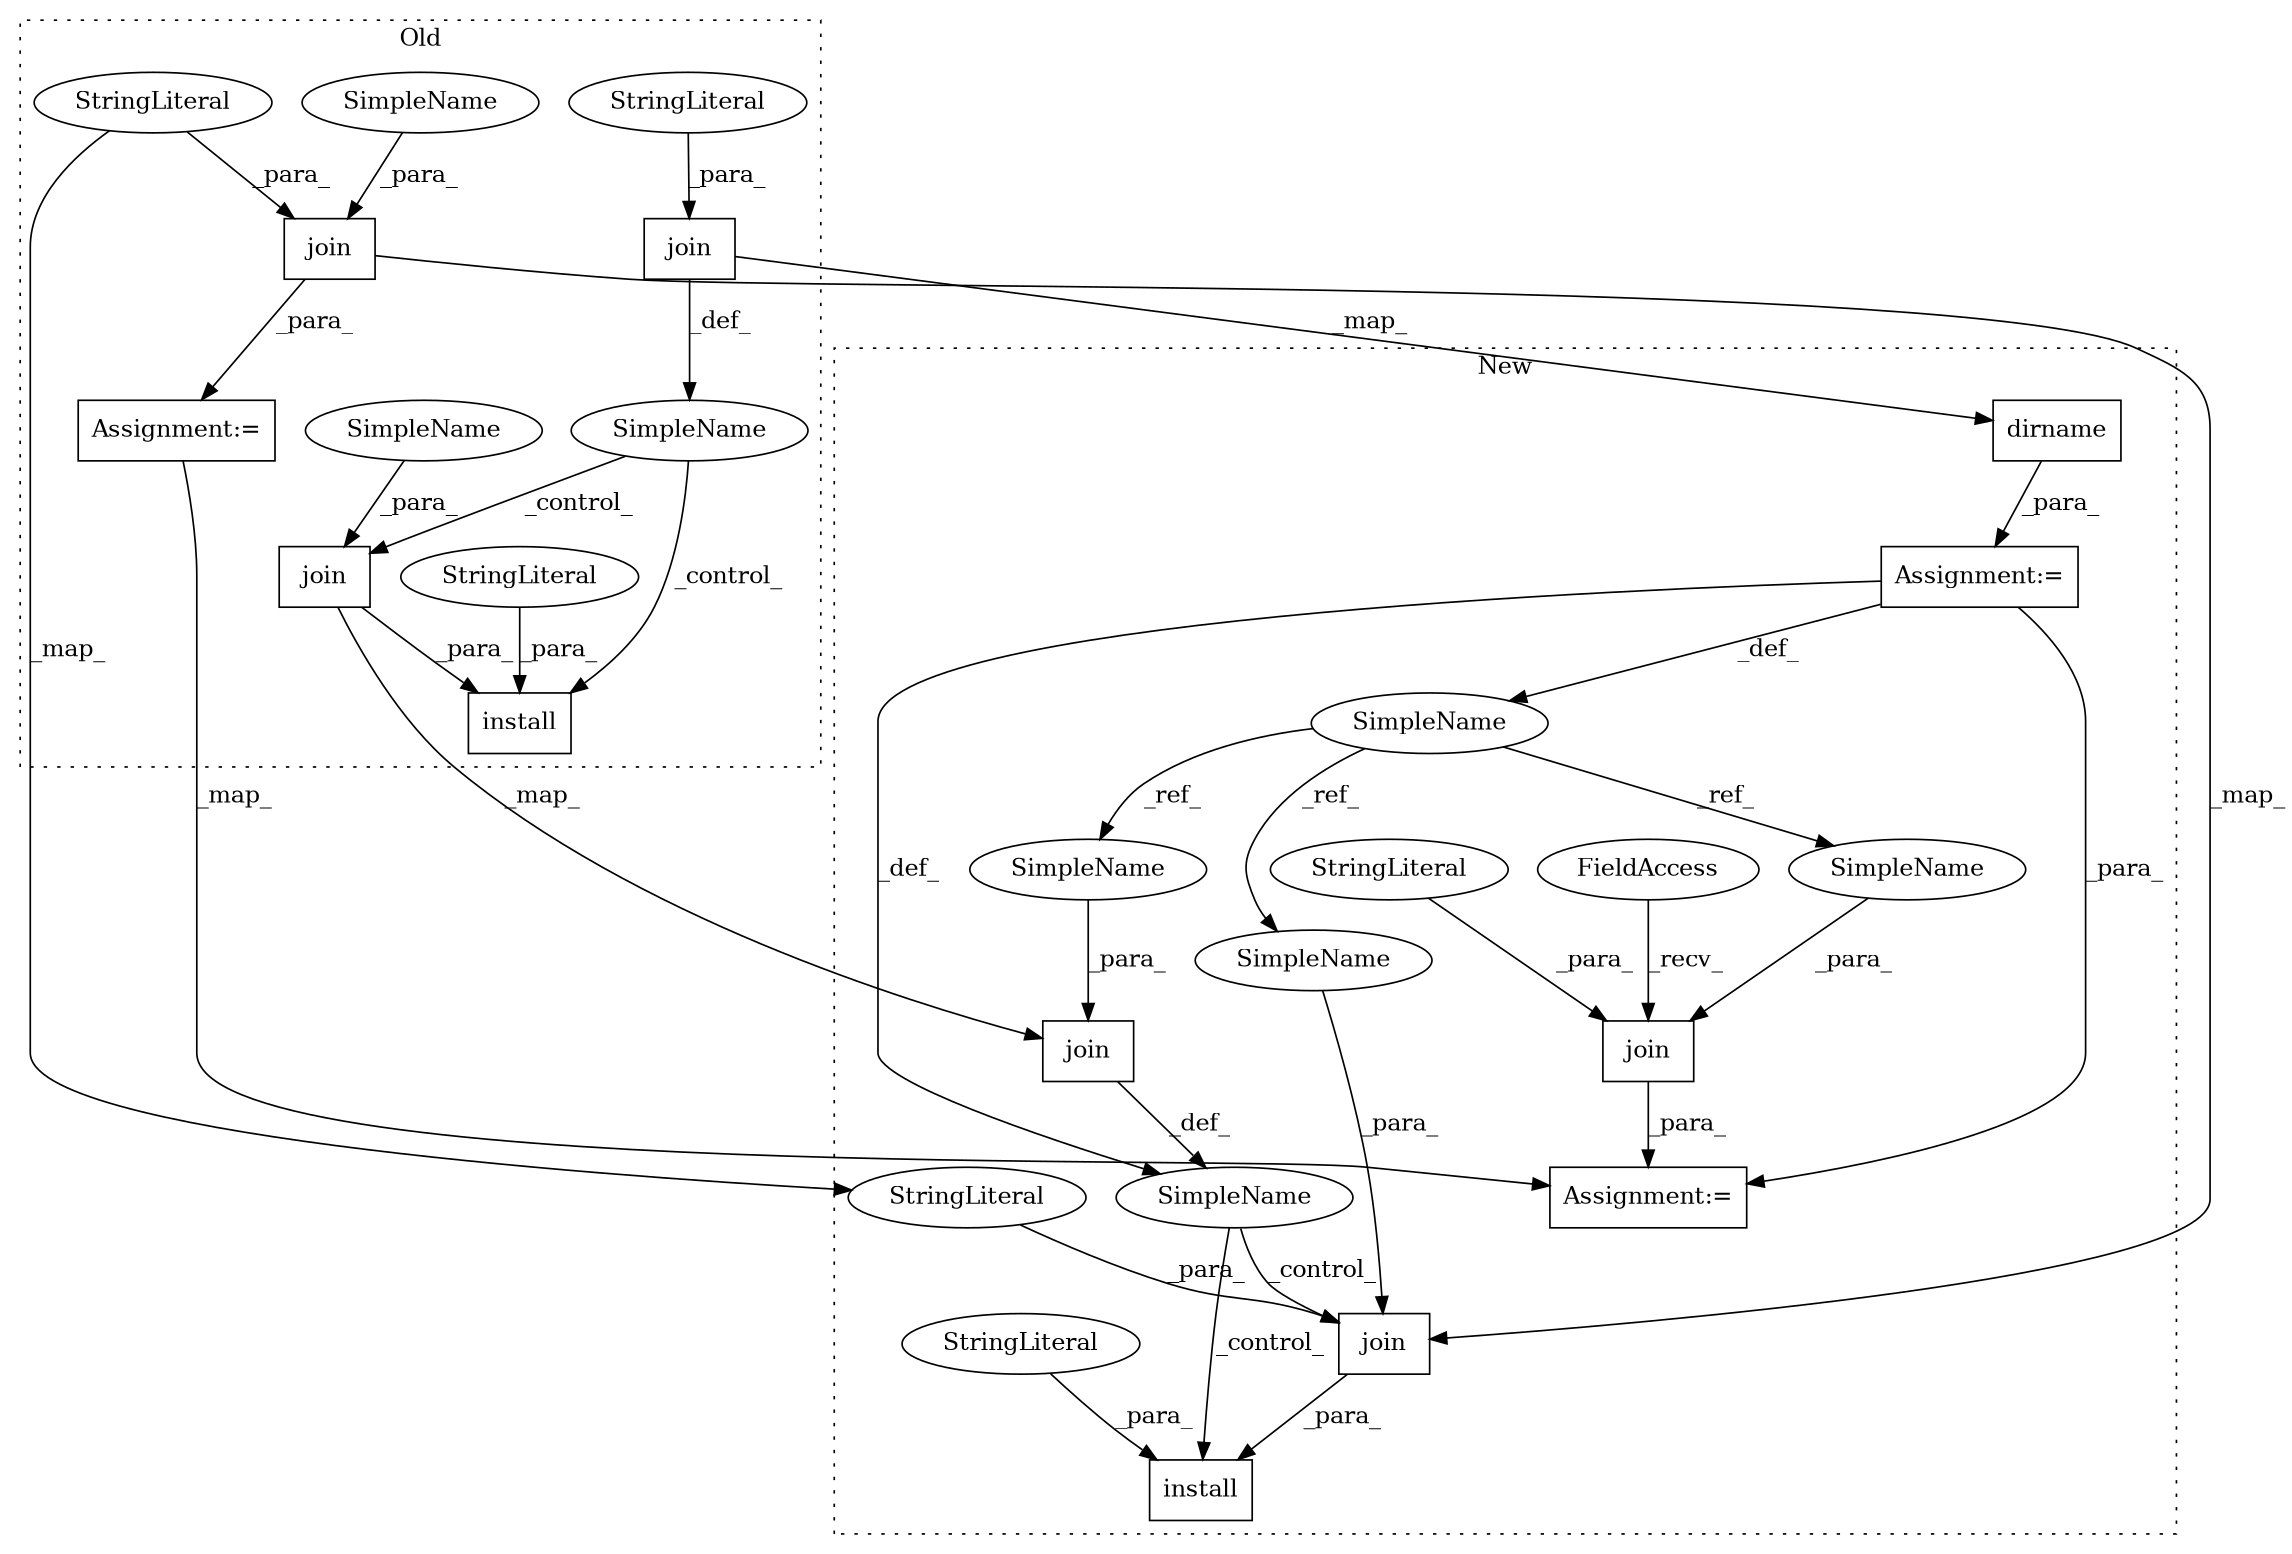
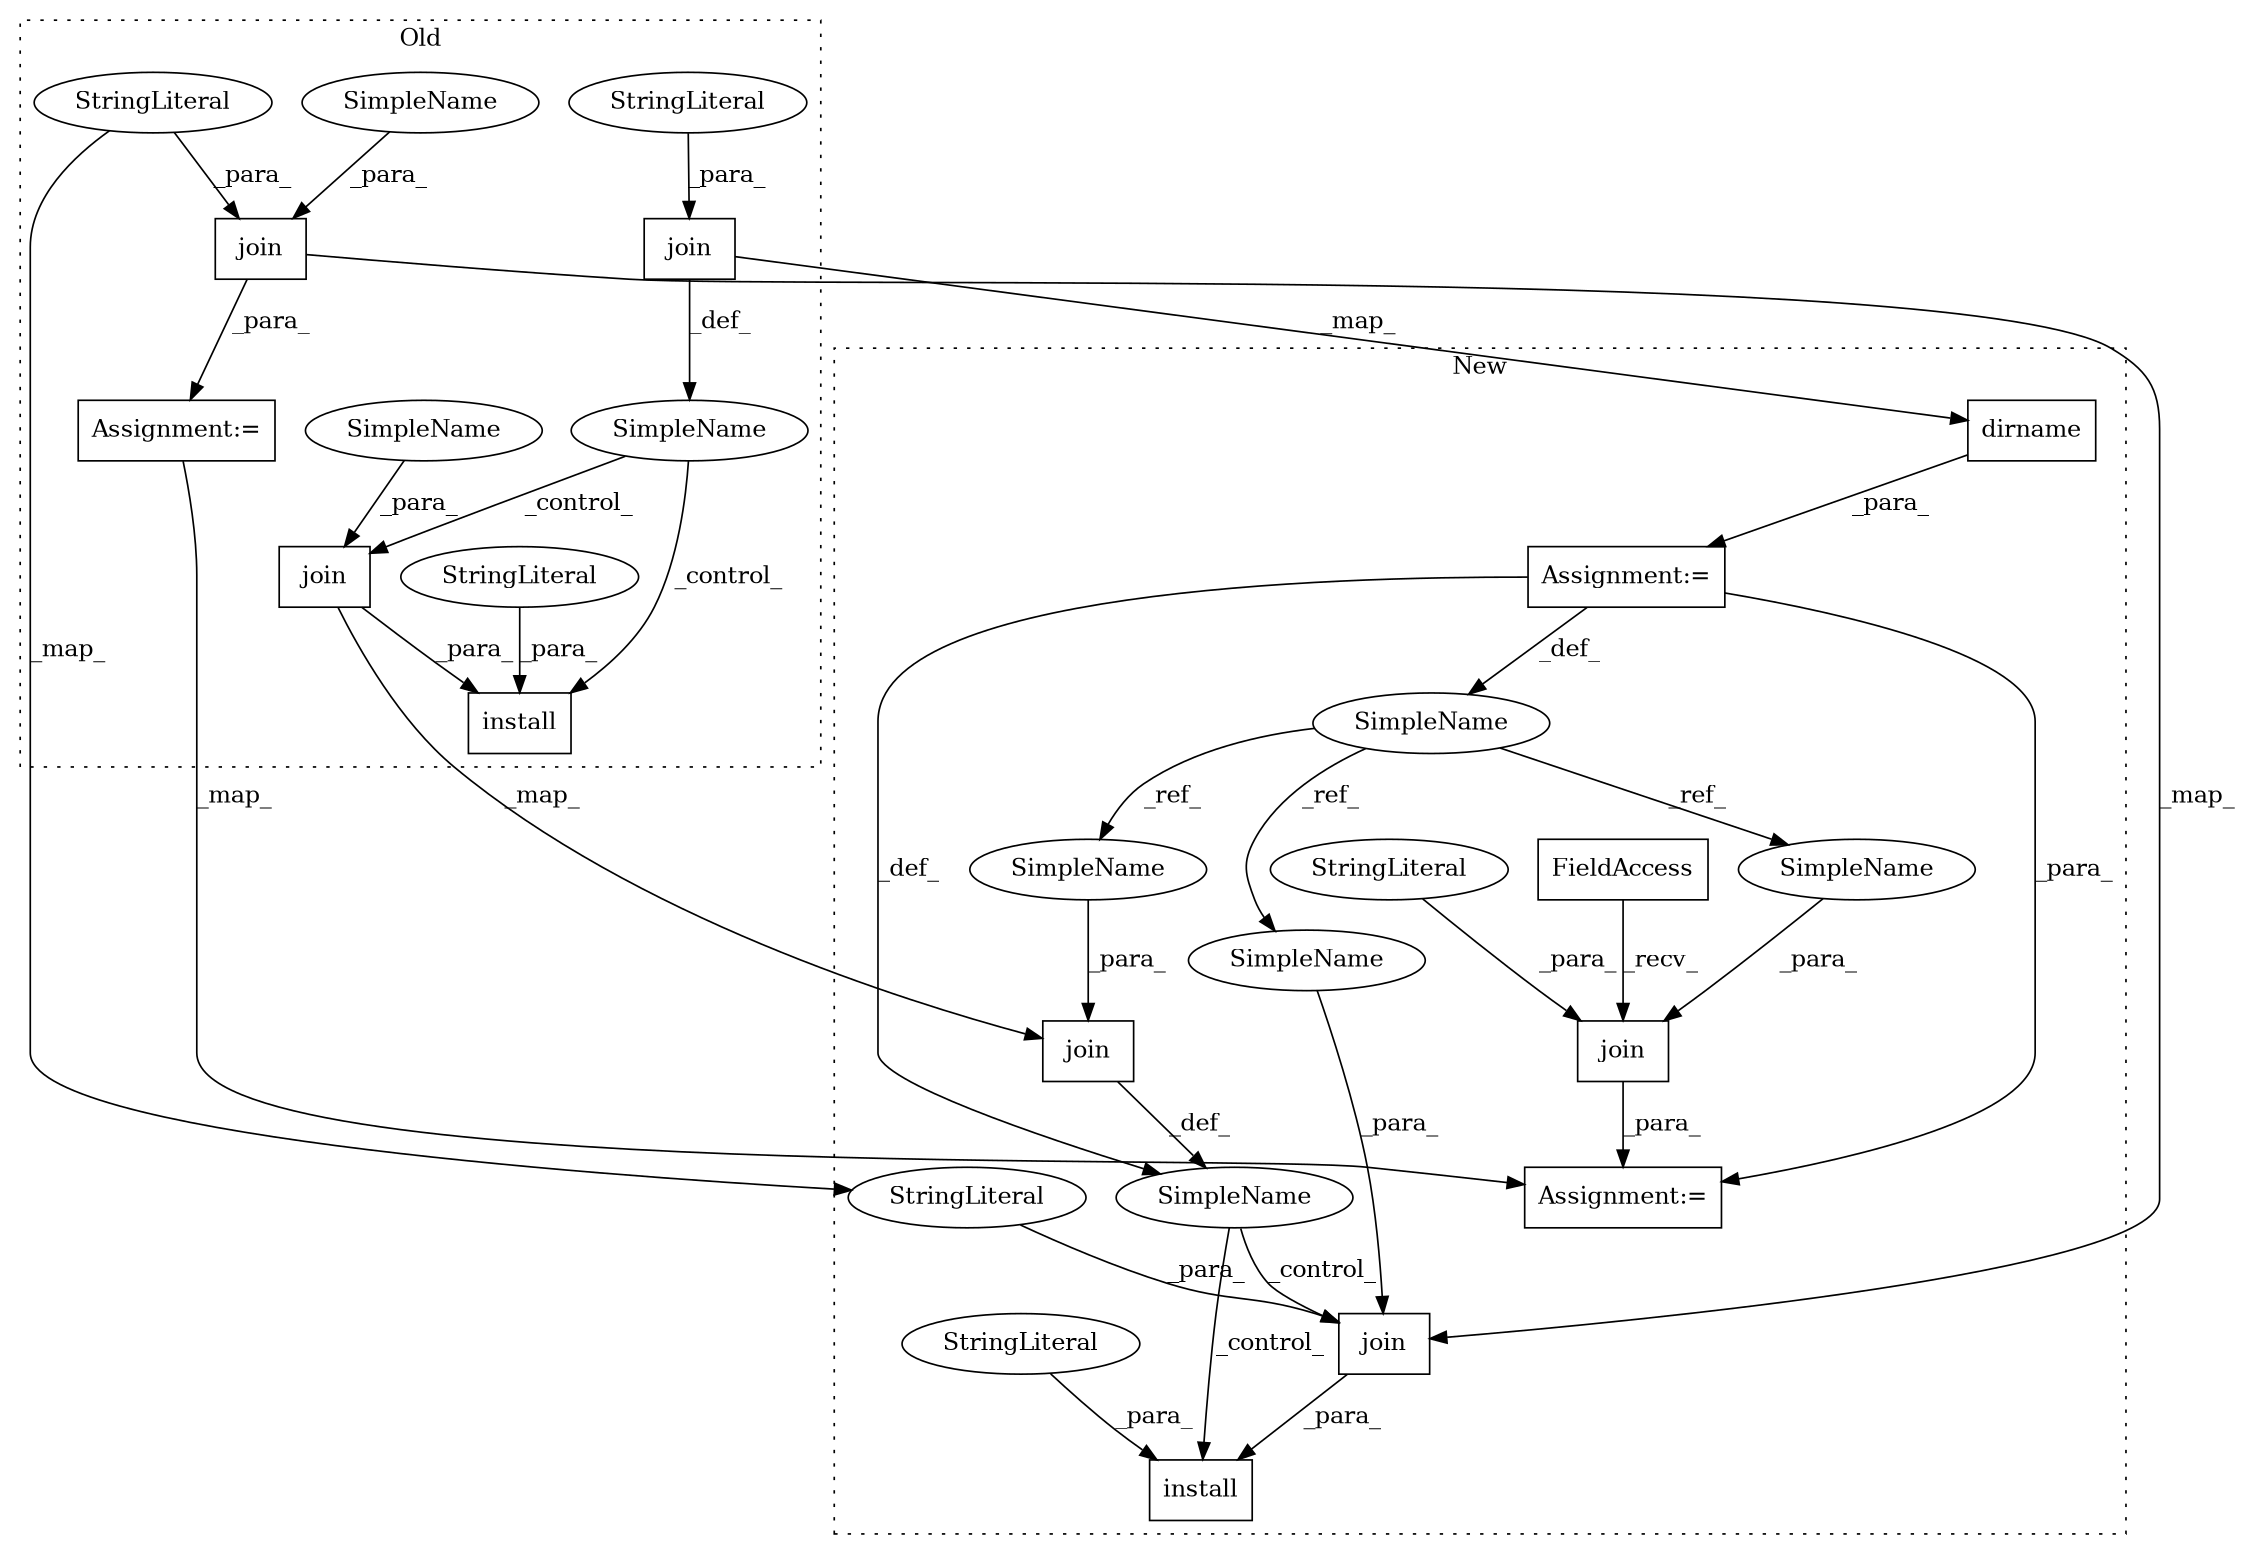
node "FieldAccess": shape ellipse -> box
